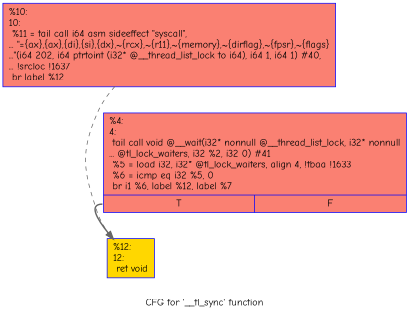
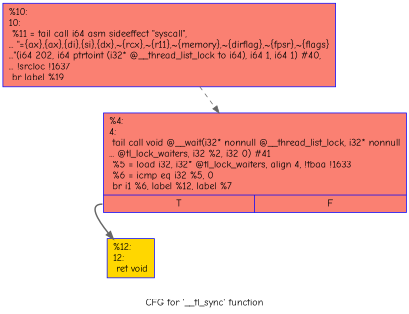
node "%10:": text "br label %12" -> "br label %19"
edge "%10:" -> "%12:": now "%10:" -> "%4:"
